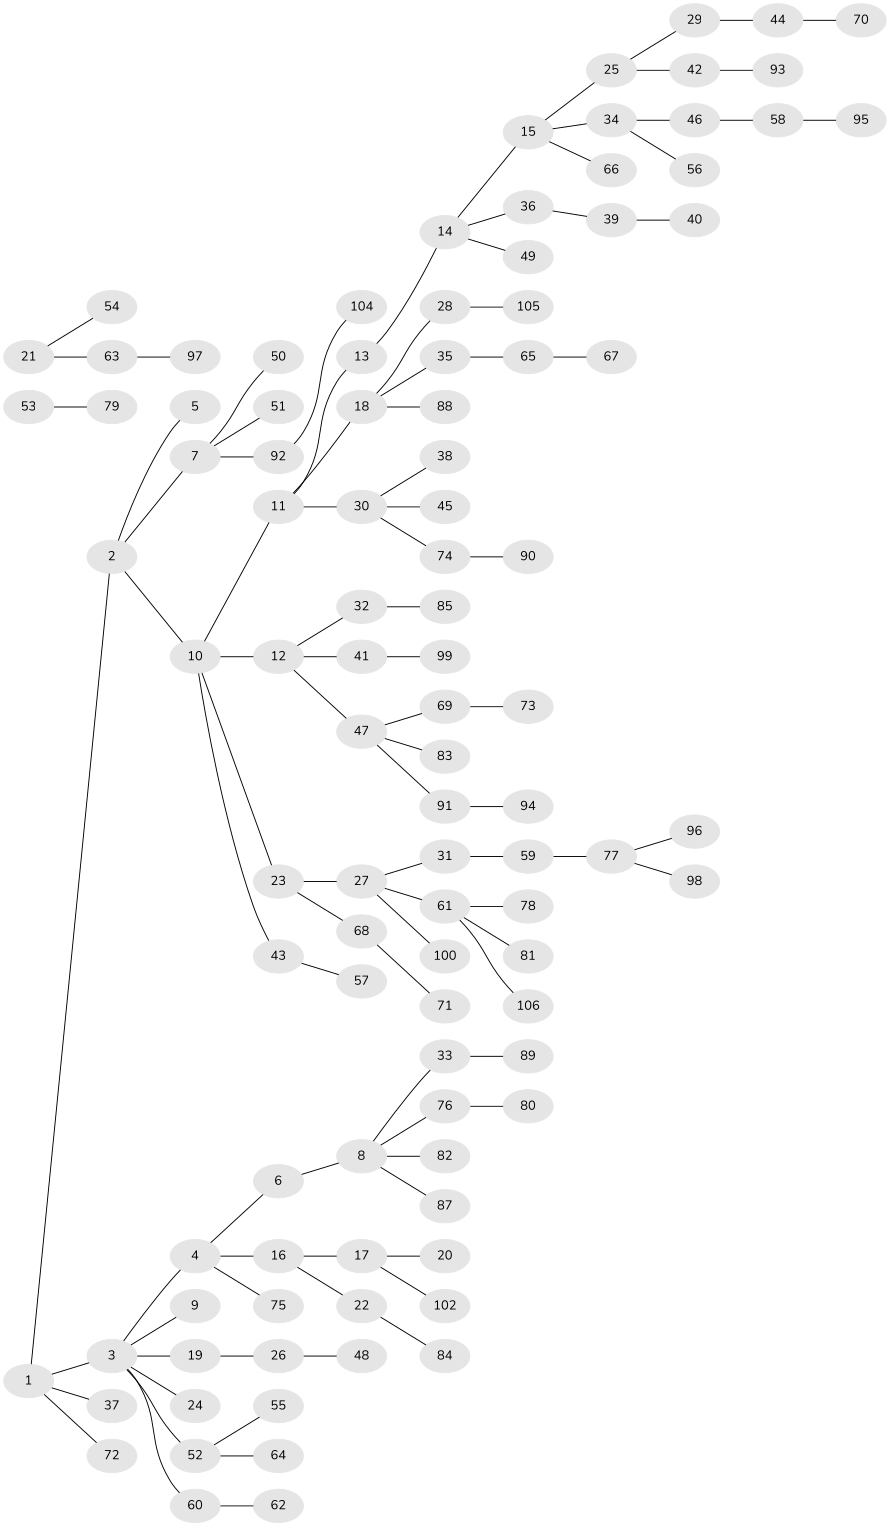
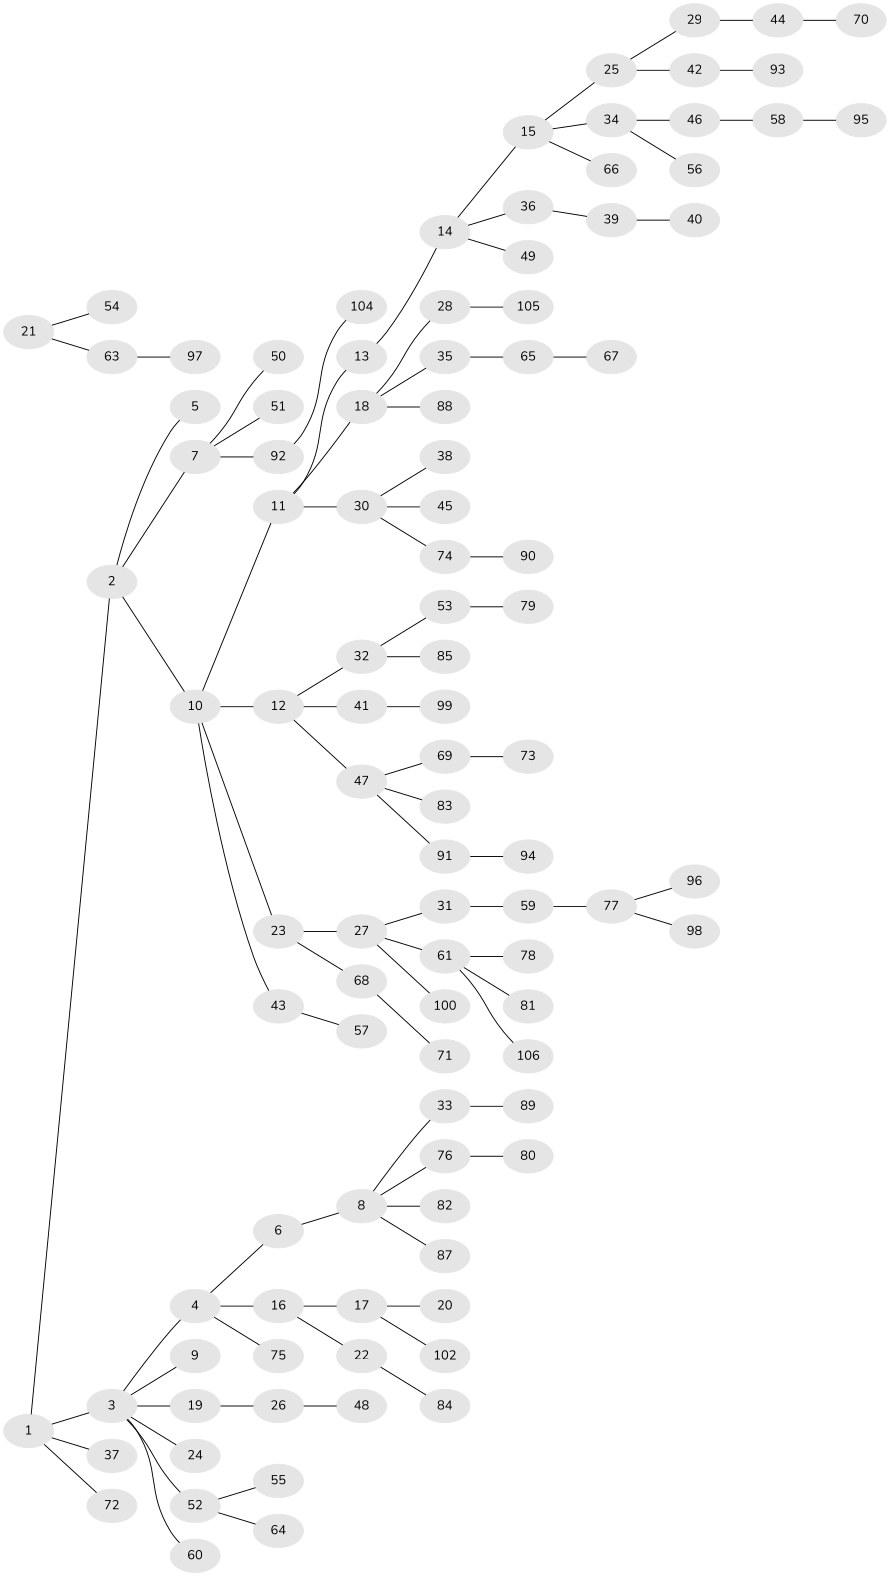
edge "53" -- "32": added
node "62": removed
